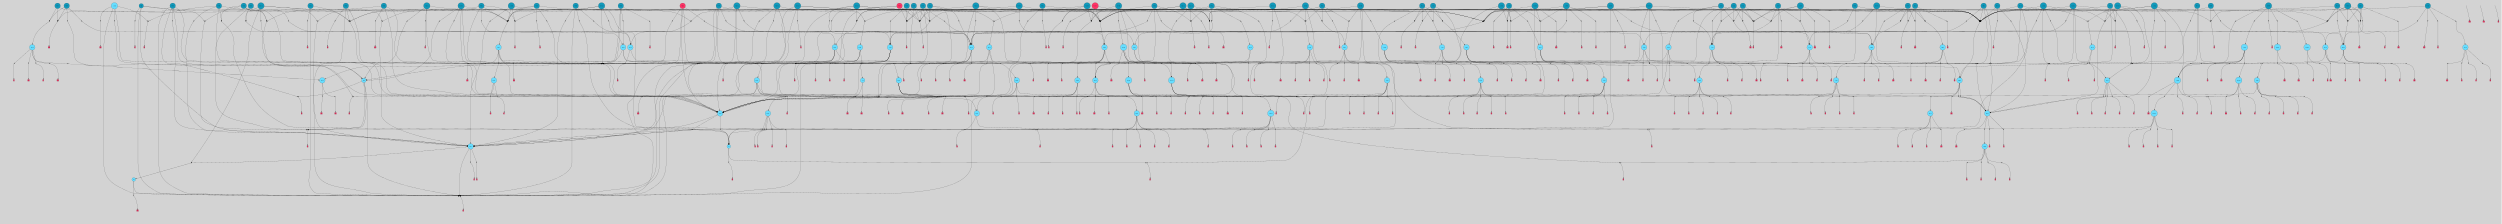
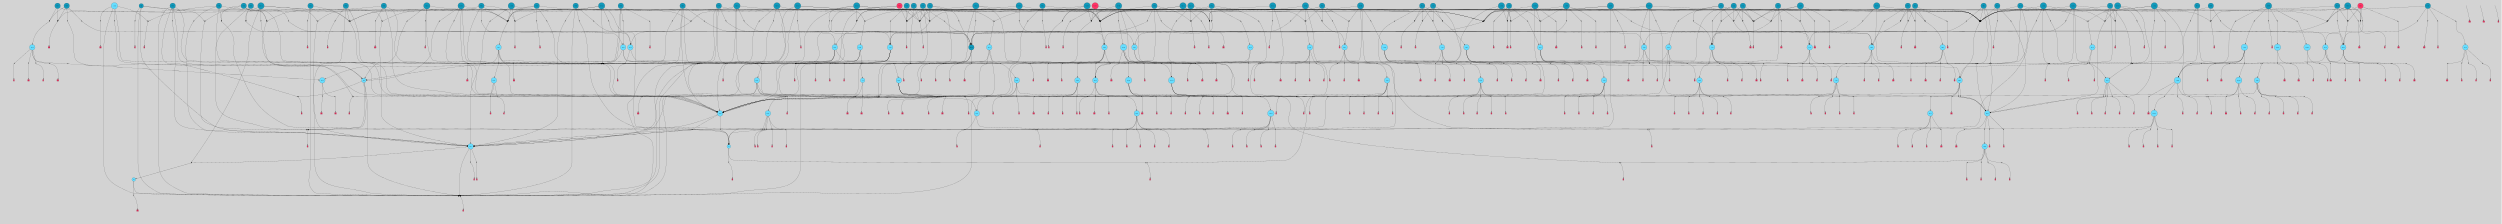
node "T828": fillcolor #ff3366 -> #1199bb
node "T986": removed
node "T884": fillcolor #1199bb -> #ff3366
node "T624": fillcolor #66ddff -> #1199bb
